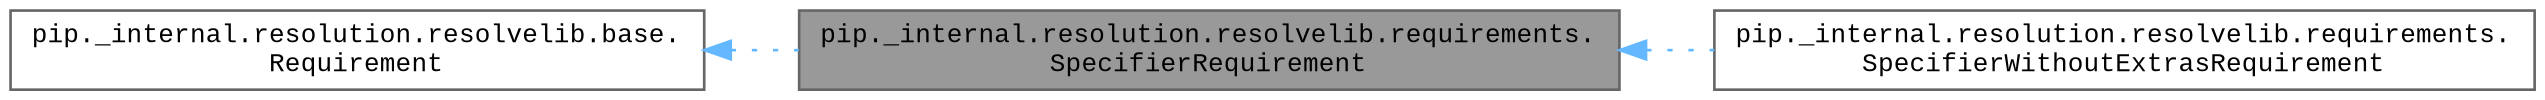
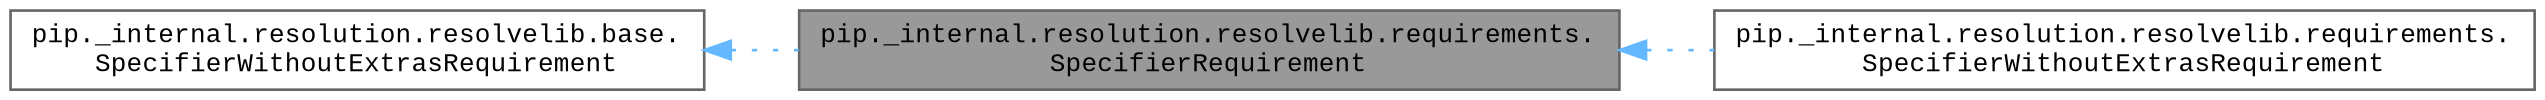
node "pip._internal.resolution.resolvelib.base. Requirement": label "pip._internal.resolution.resolvelib.base. Requirement" -> "pip._internal.resolution.resolvelib.base. SpecifierWithoutExtrasRequirement"
